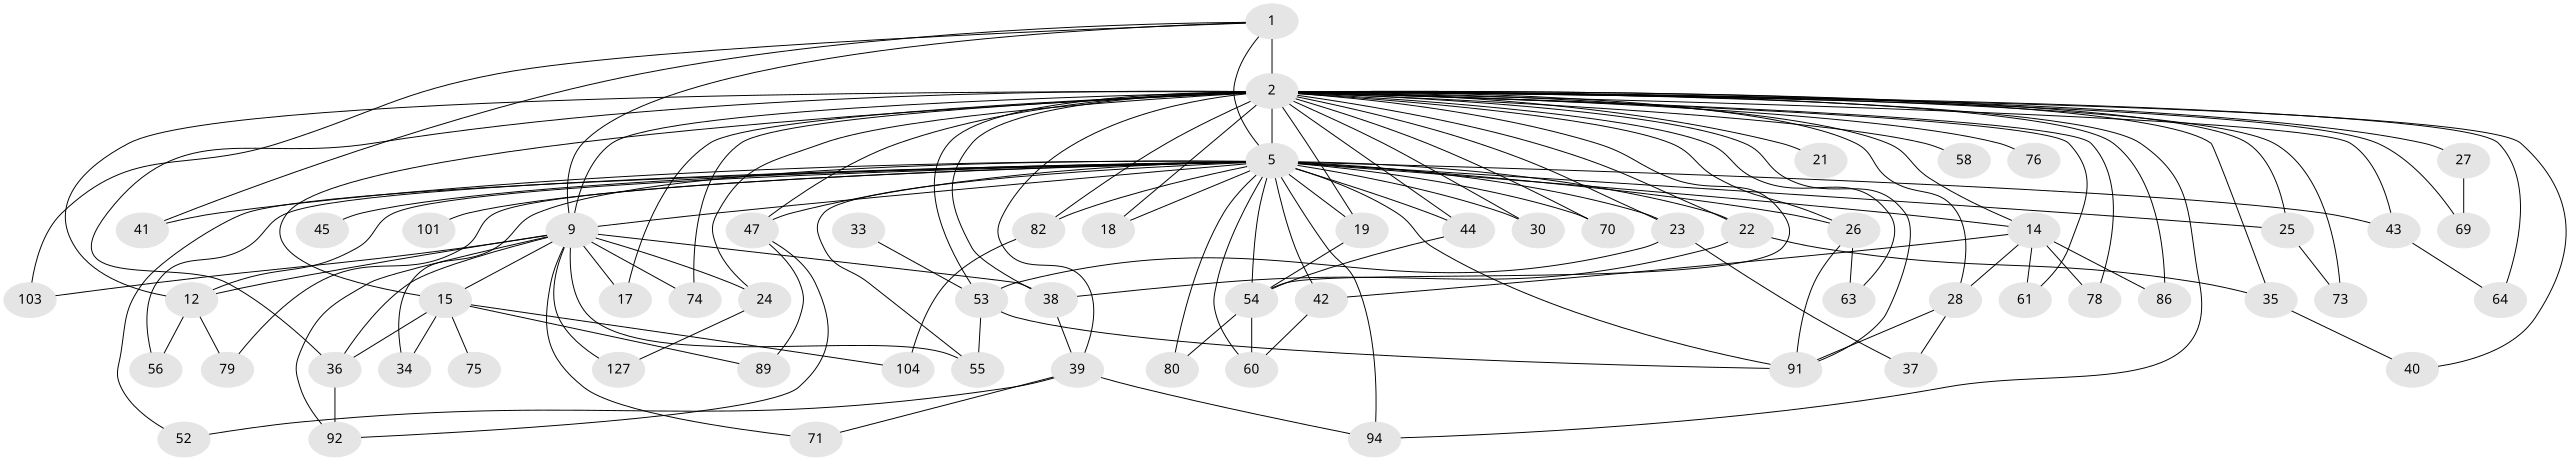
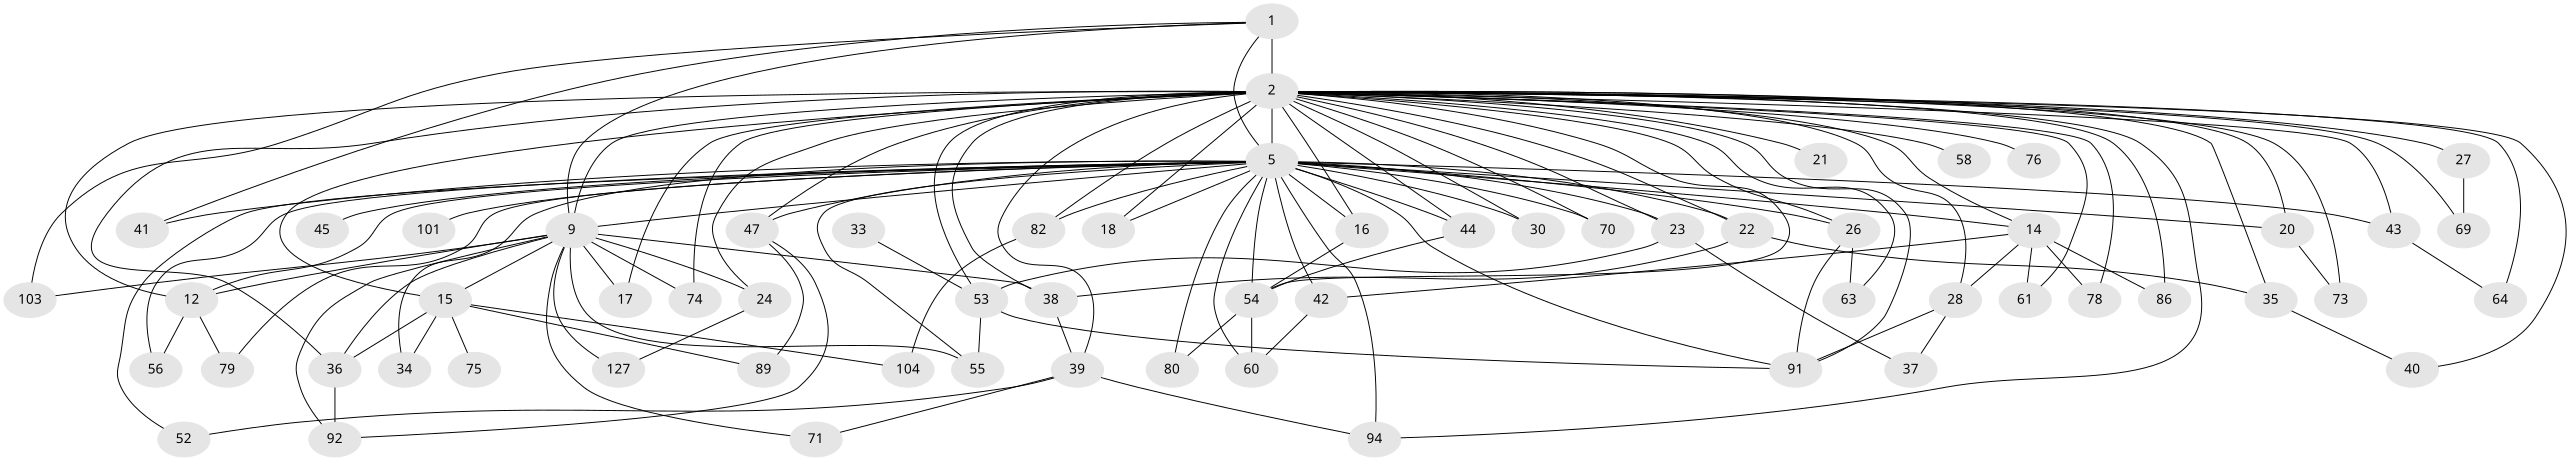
node "19": label "19" -> "16"
node "25": label "25" -> "20"
